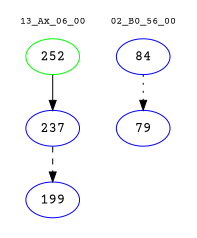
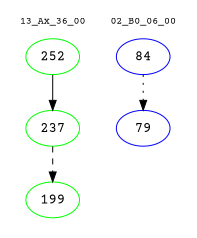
cluster "13_Ax_06_00": label "13_Ax_06_00" -> "13_Ax_36_00"
cluster "02_B0_56_00": label "02_B0_56_00" -> "02_B0_06_00"
node "237": color blue -> green
node "199": color blue -> green
